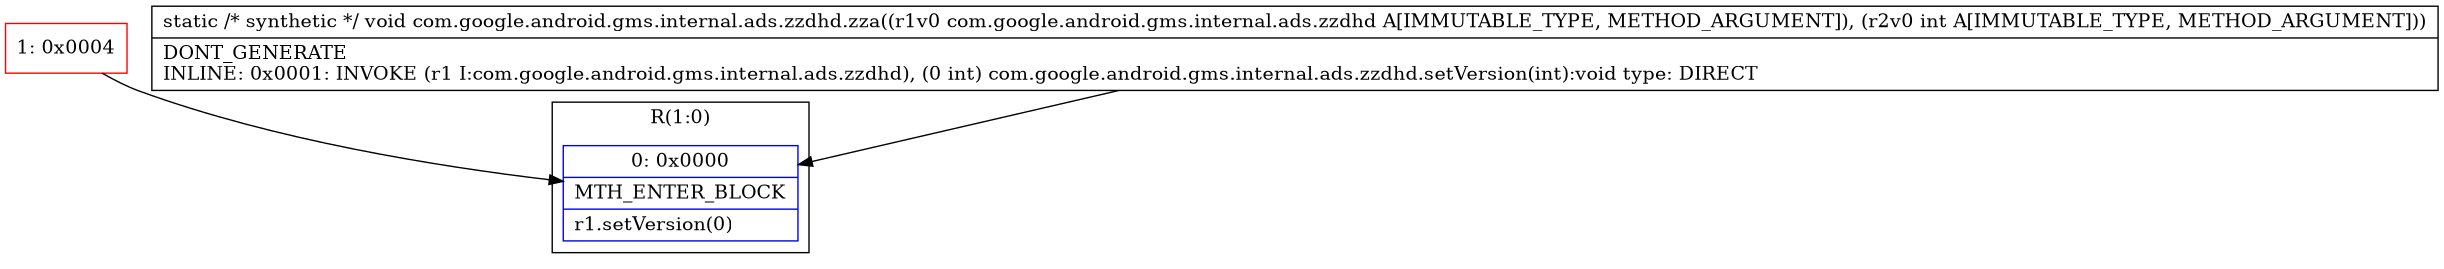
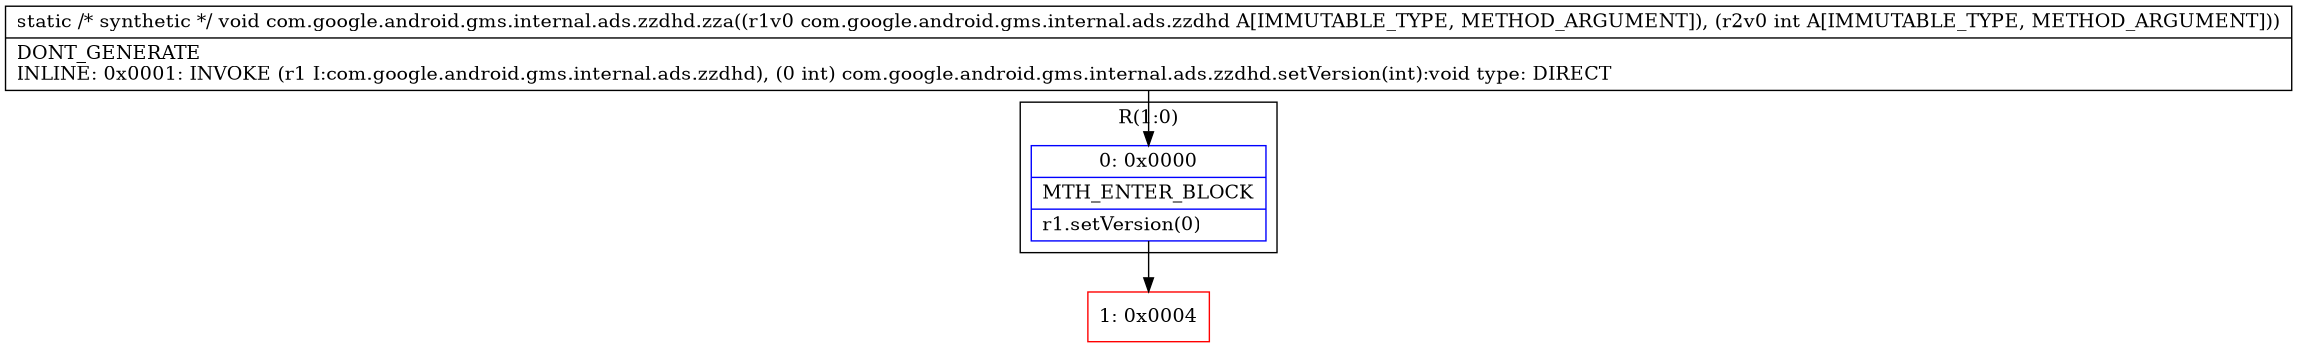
edge "1: 0x0004" -> "0: 0x0000": reversed
